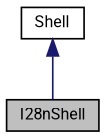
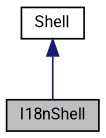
node "I28nShell": label "I28nShell" -> "I18nShell"
